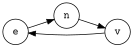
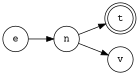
node "t": added
edge "v" -> "e": removed
